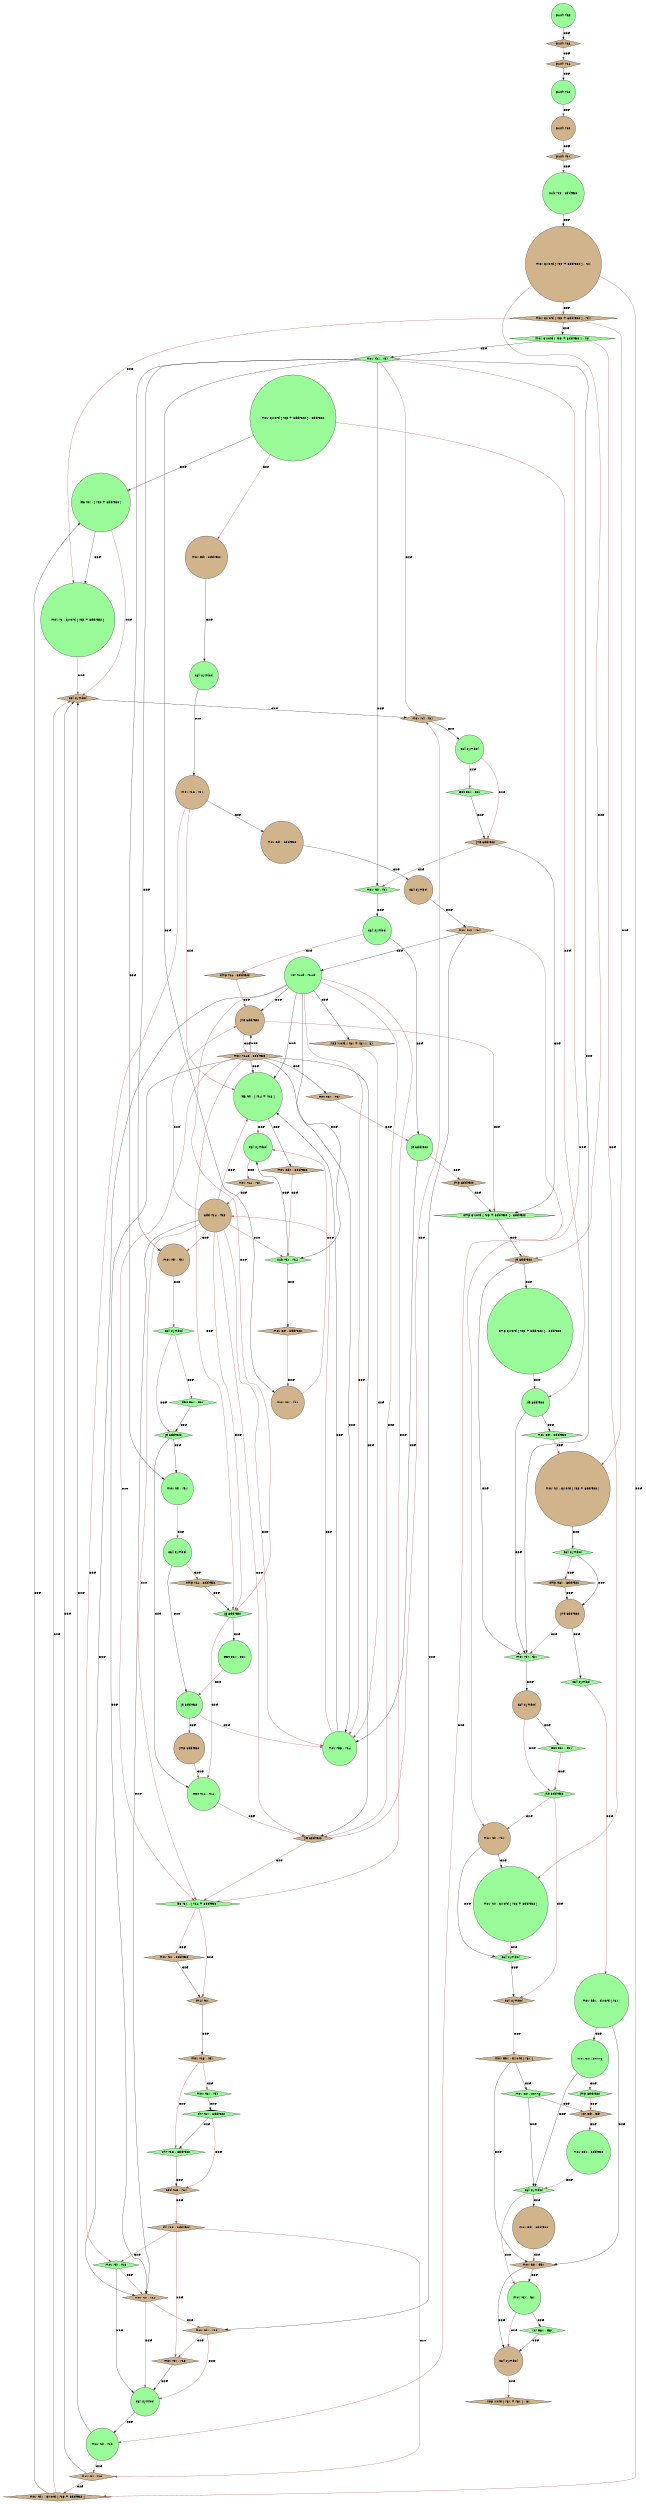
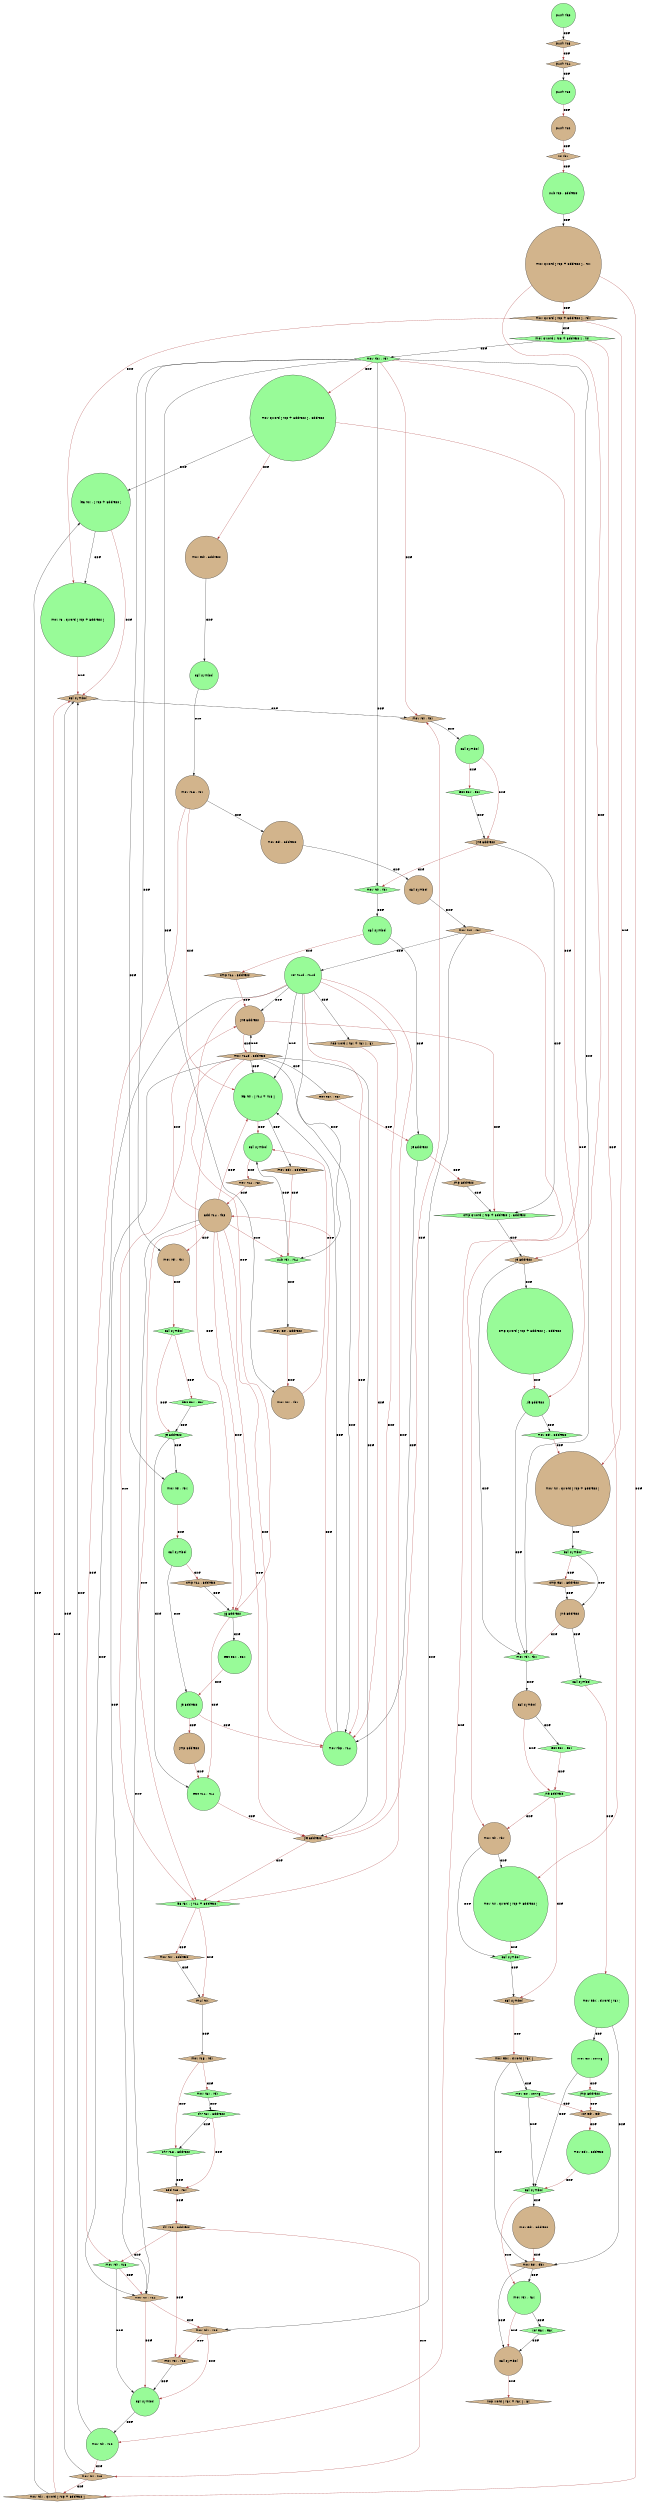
node "push rbx": label "push rbx" -> "rsi rbx"
edge "mov rbx , rdi" -> "mov qword [ rsp + address ] , address": added, label "CFG"
edge "mov rdx , r12" -> "mov rcx , r15": label "CFG" -> "DFG"
